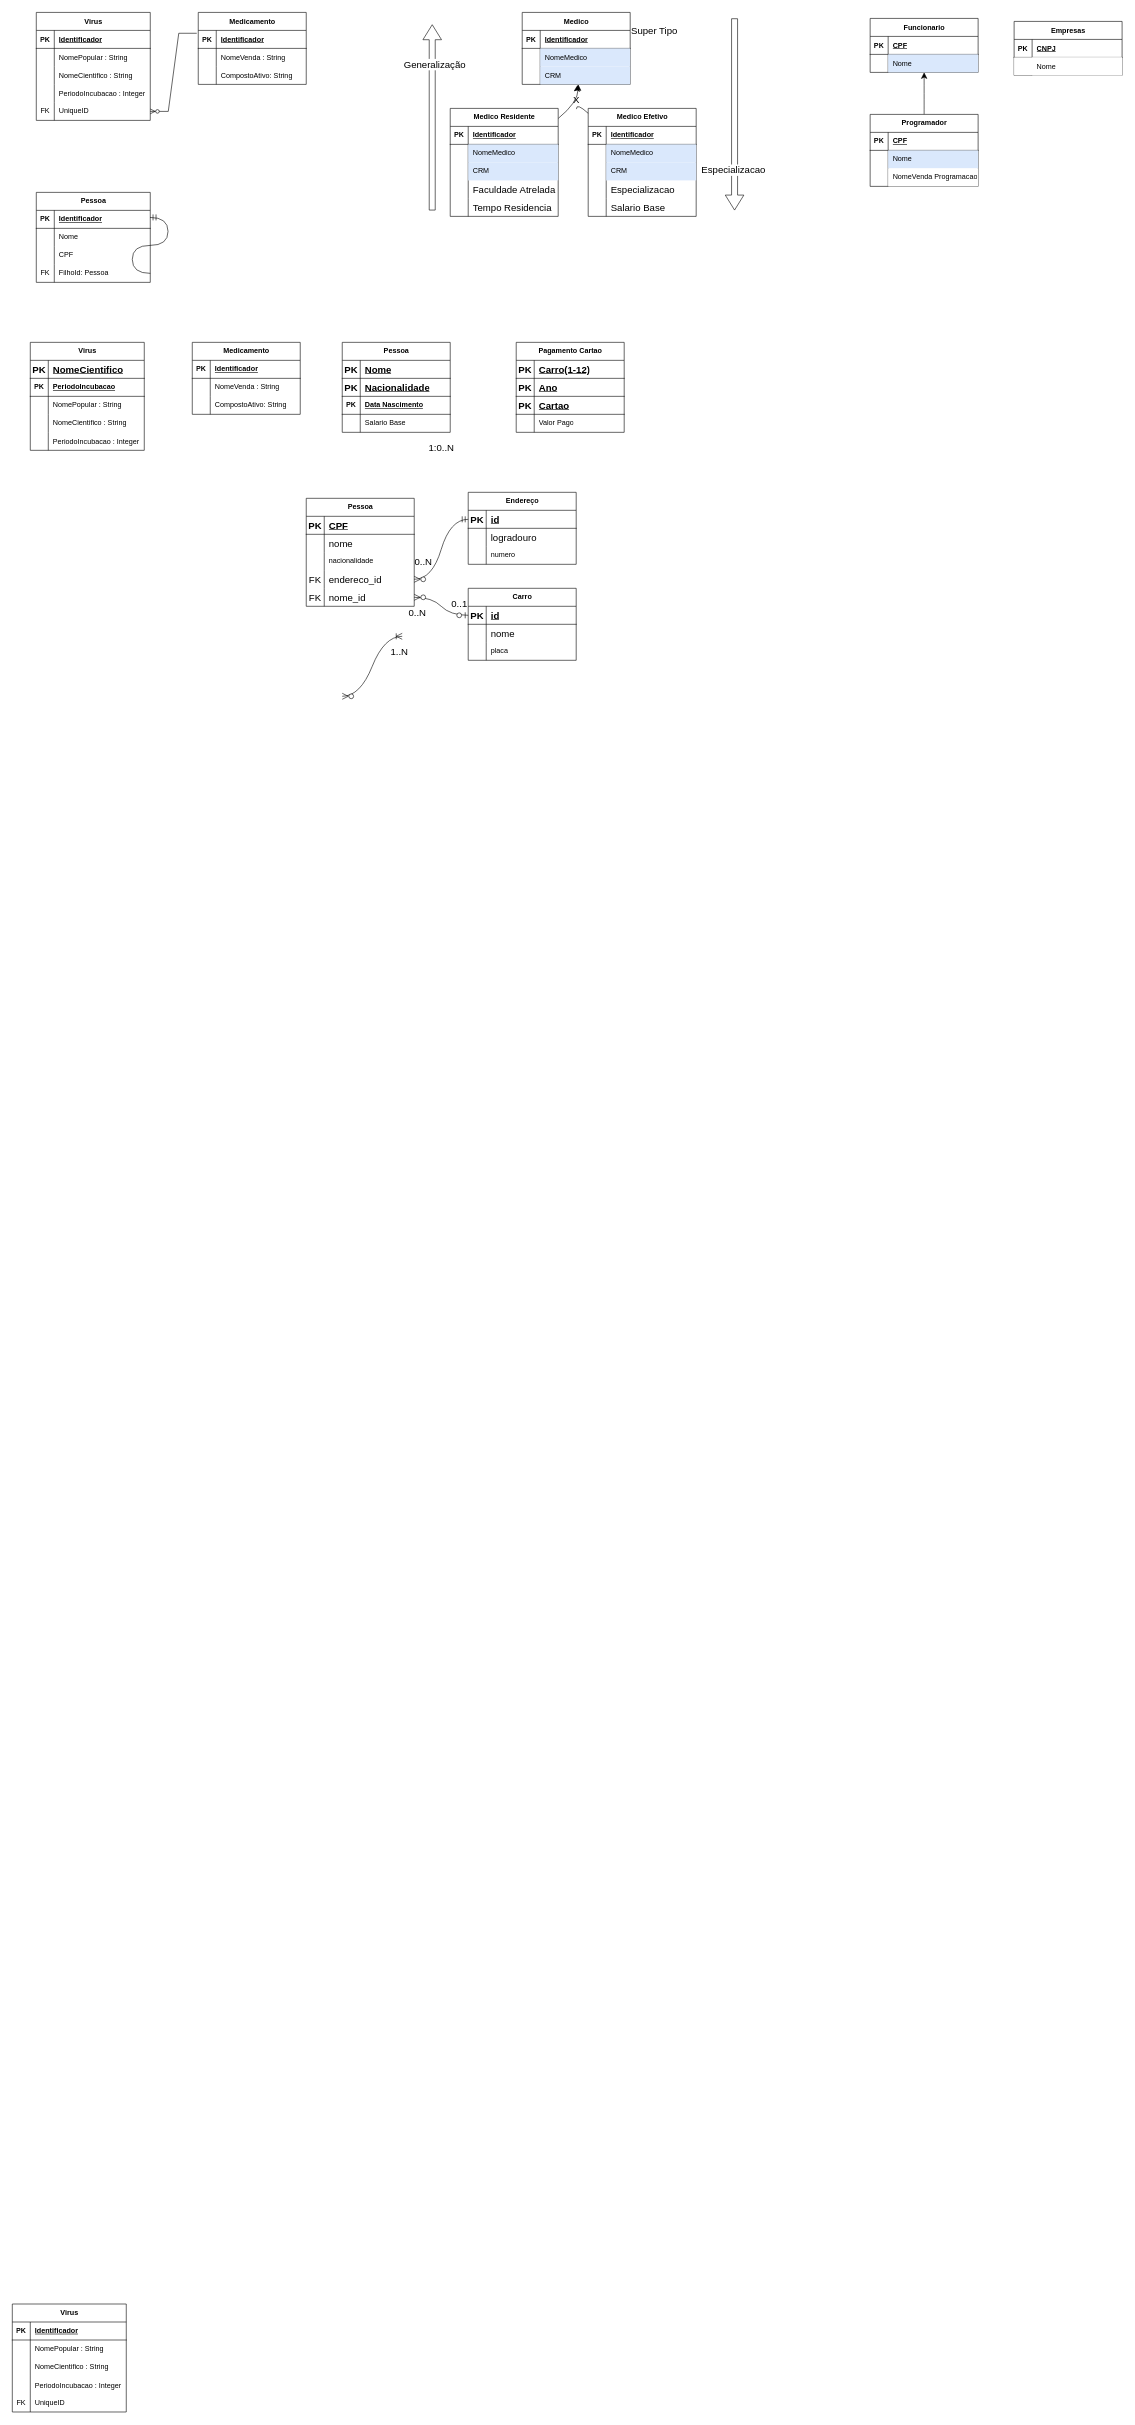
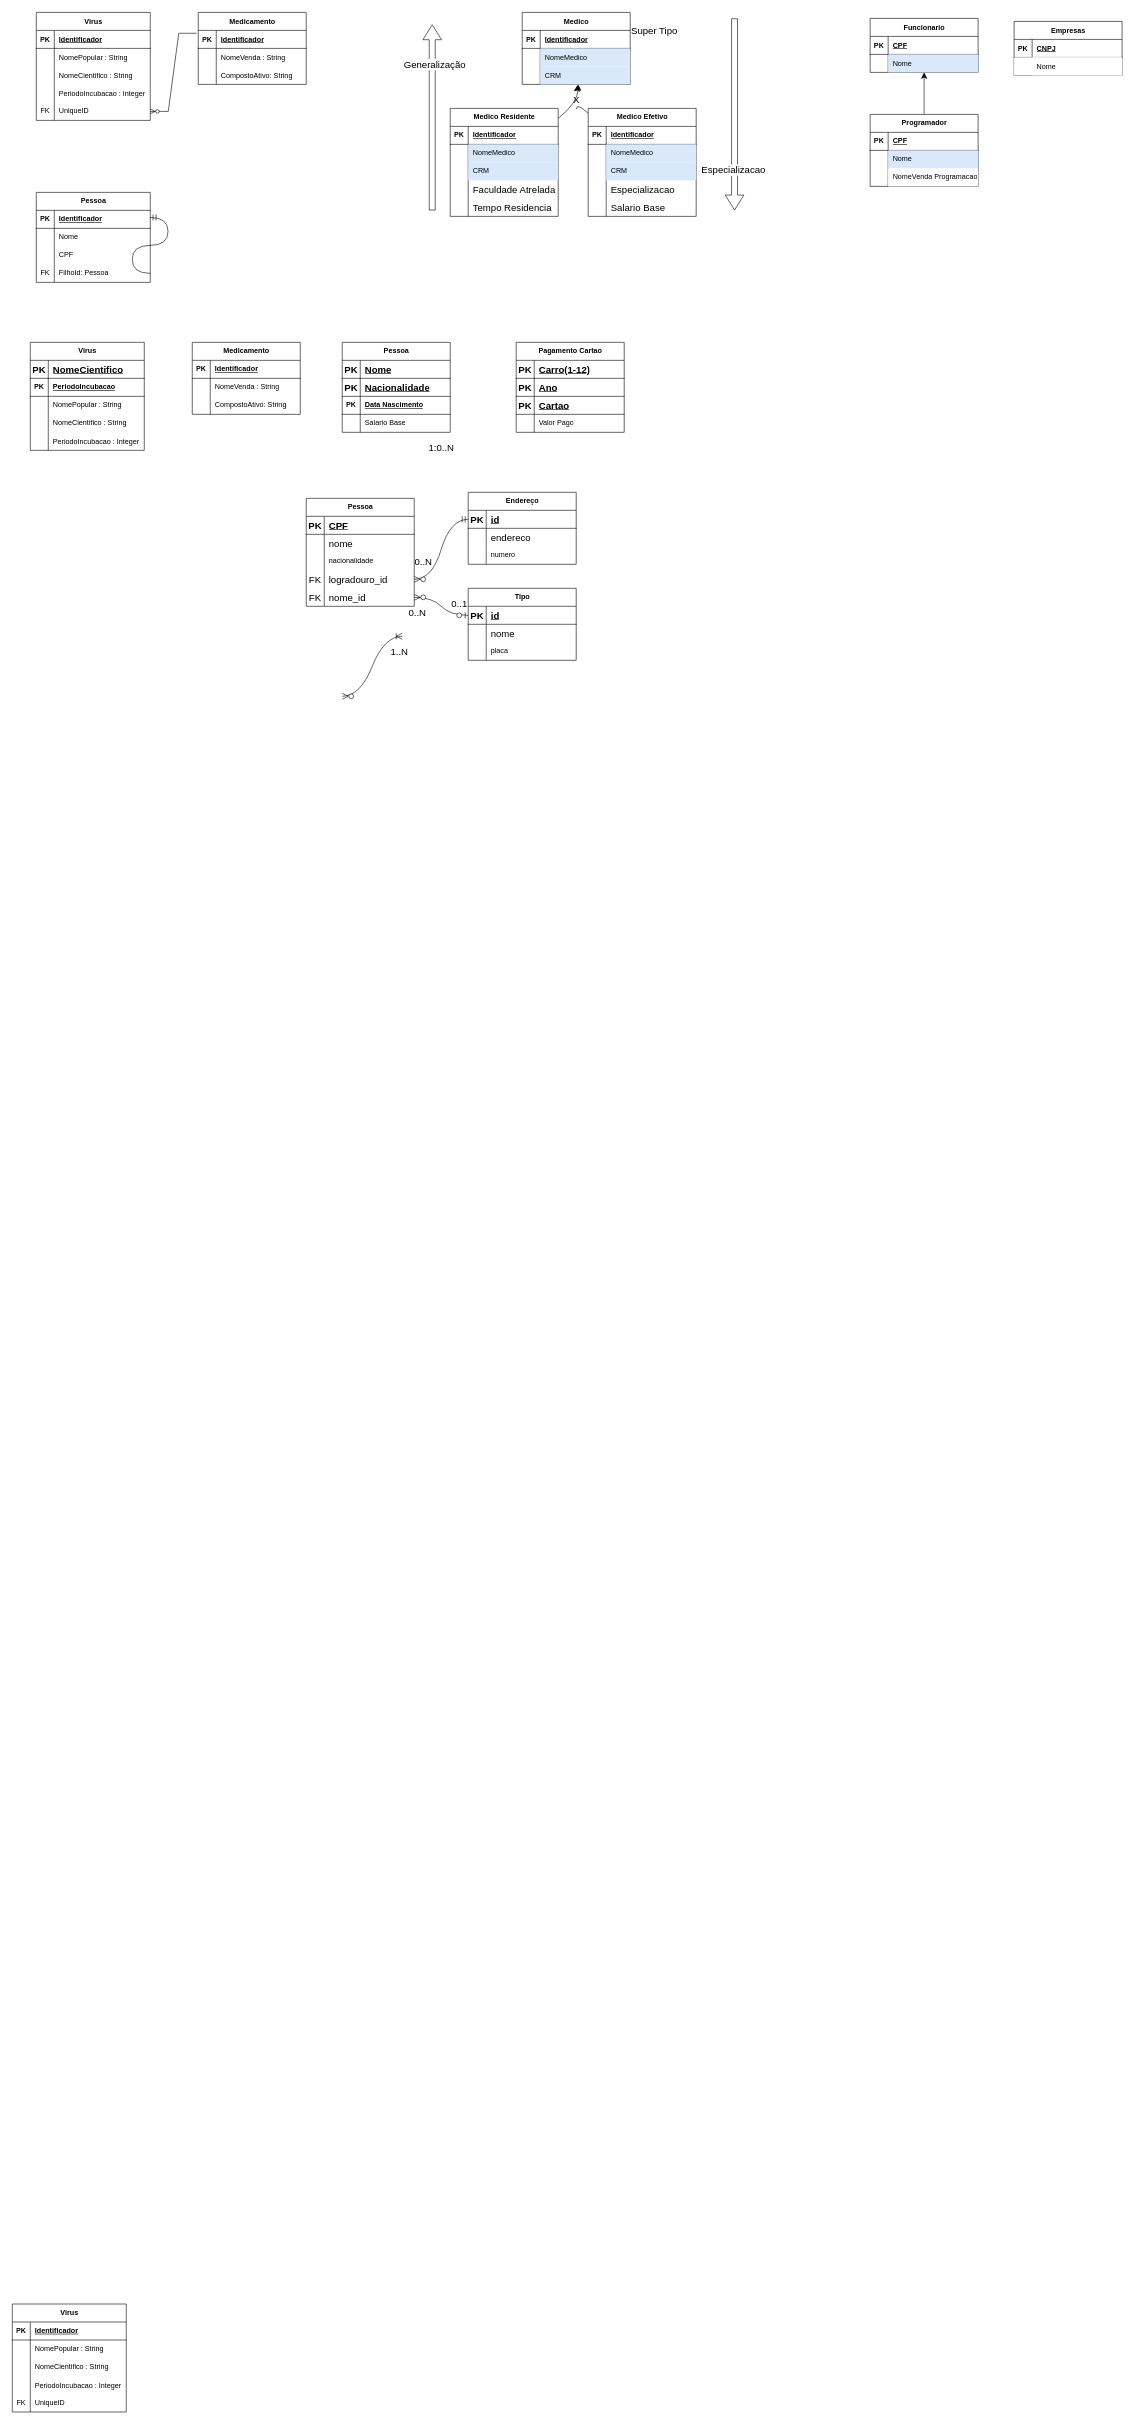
node "logradouro": label "logradouro" -> "endereco"
node "endereco_id": label "endereco_id" -> "logradouro_id"
node "Carro": label "Carro" -> "Tipo"
